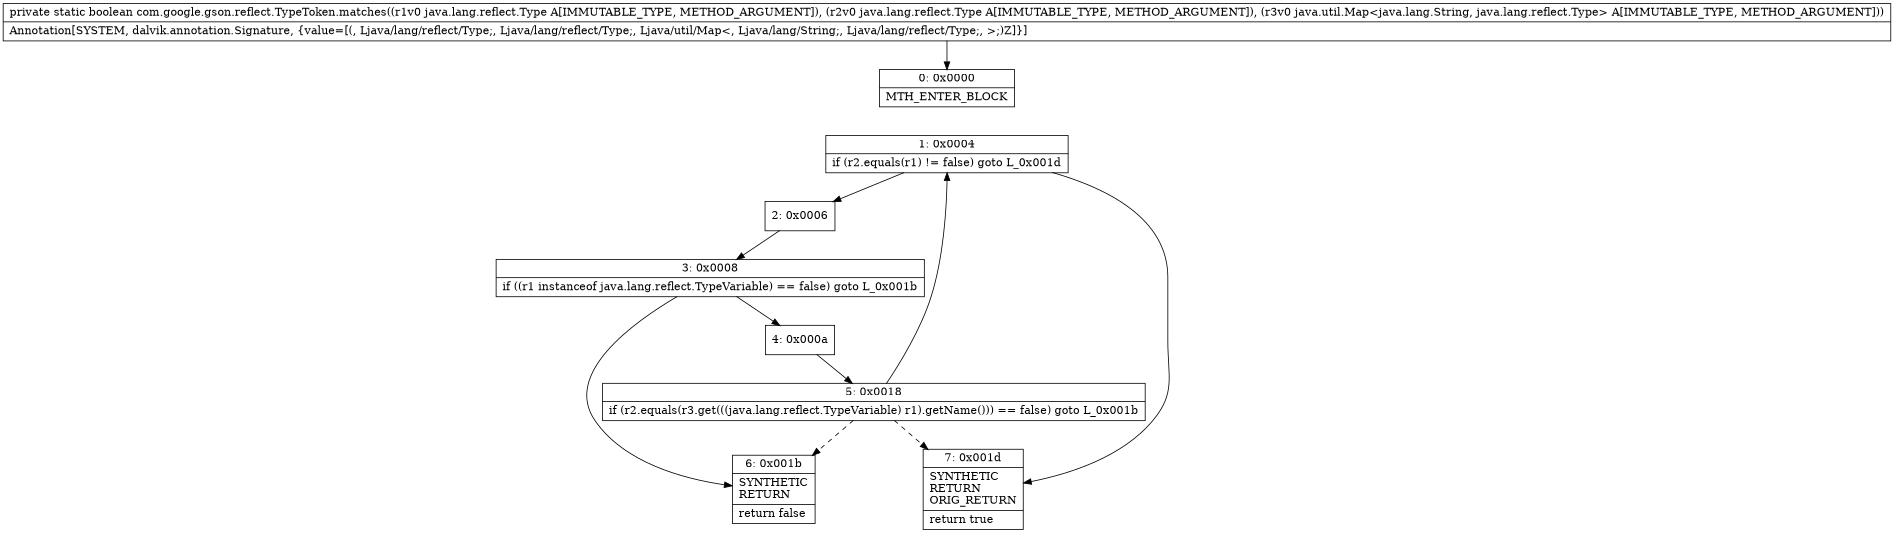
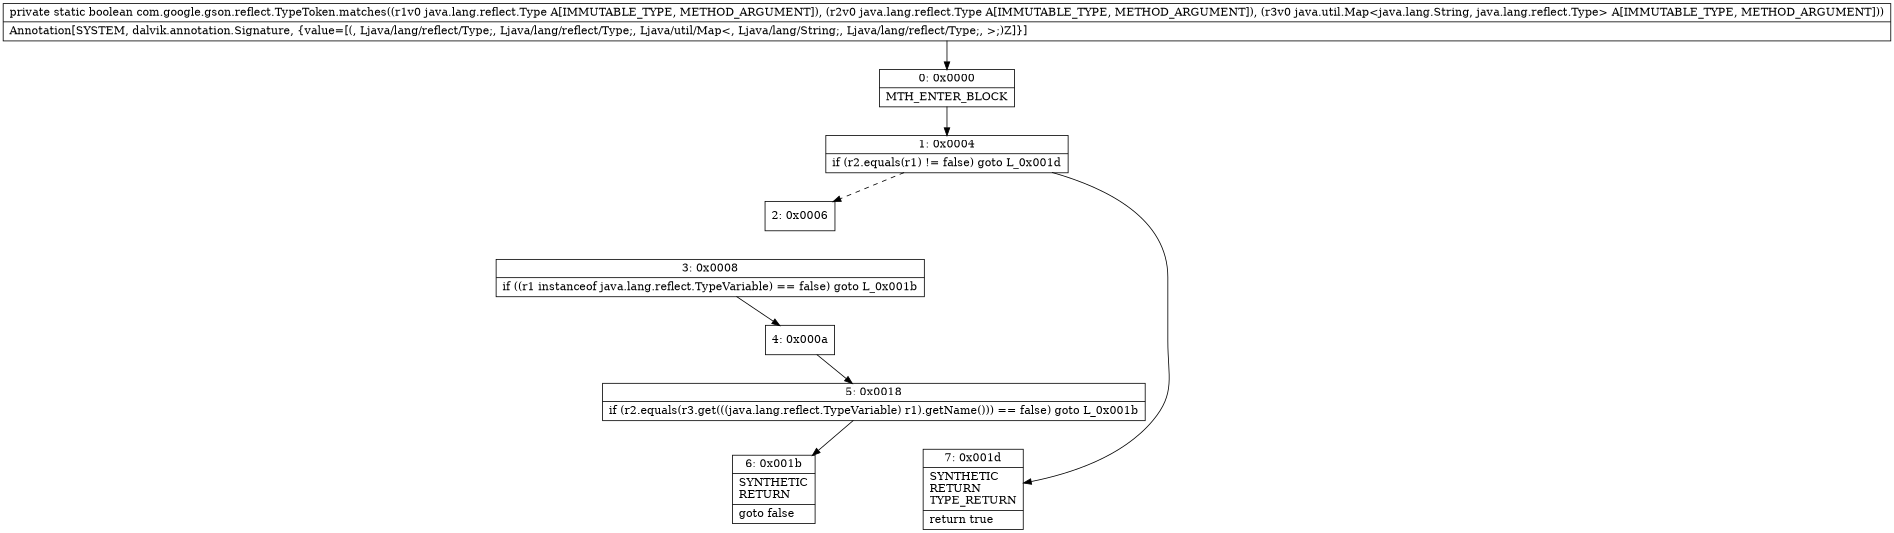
edge "1: 0x0004" -> "2: 0x0006": style solid -> dashed
edge "2: 0x0006" -> "3: 0x0008": removed
edge "5: 0x0018" -> "1: 0x0004": now "0: 0x0000" -> "1: 0x0004"
edge "3: 0x0008" -> "6: 0x001b": removed
edge "5: 0x0018" -> "7: 0x001d": removed
edge "5: 0x0018" -> "6: 0x001b": style dashed -> solid
node "7: 0x001d": text "ORIG_RETURN" -> "TYPE_RETURN"
node "6: 0x001b": text "return false" -> "goto false"
